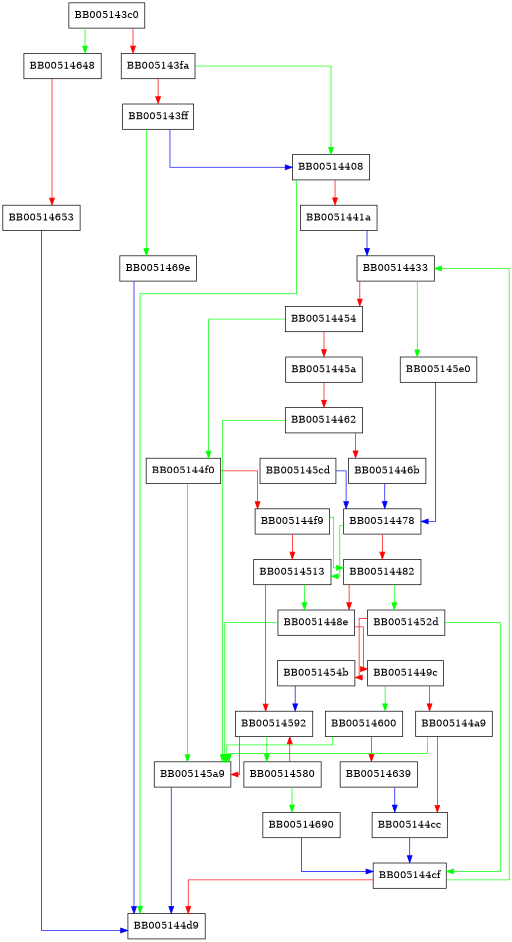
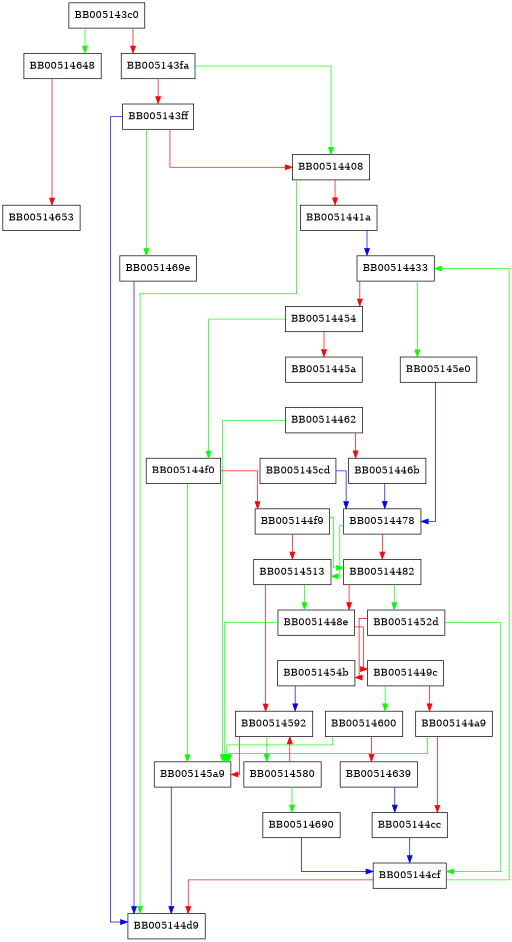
edge "BB005143ff" -> "BB00514408": color blue -> red
edge "BB0051445a" -> "BB00514462": removed
edge "BB00514653" -> "BB005144d9": now "BB005143ff" -> "BB005144d9"
